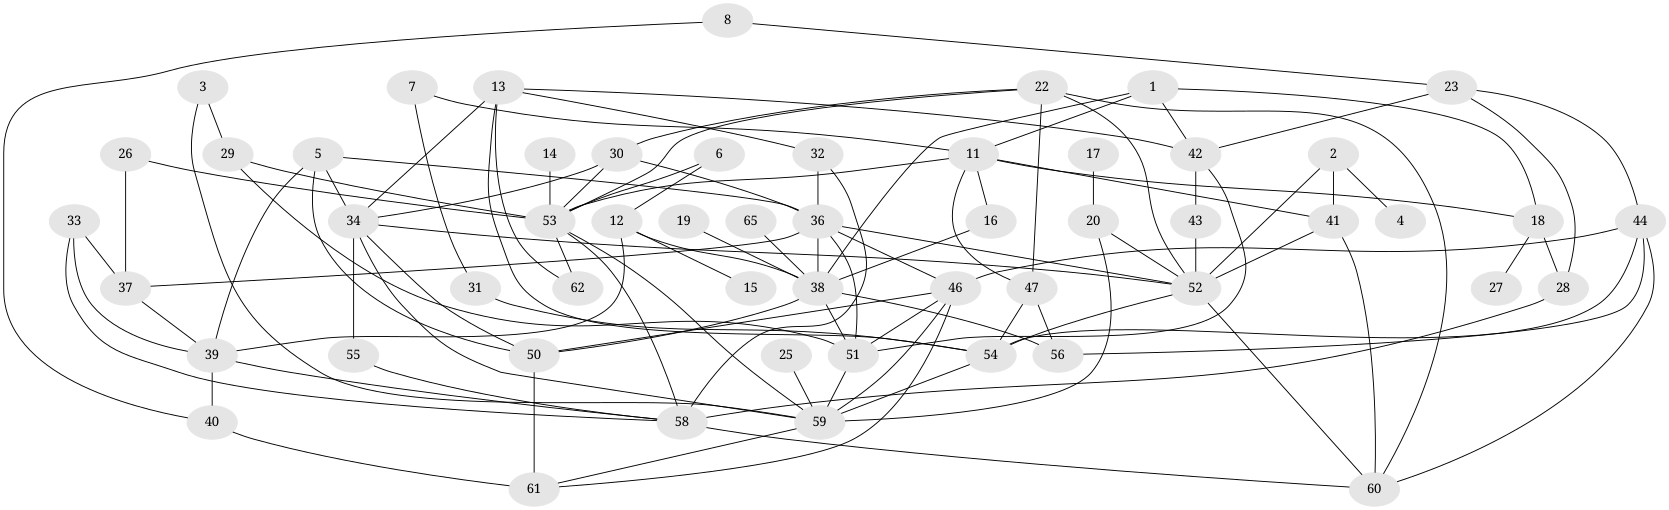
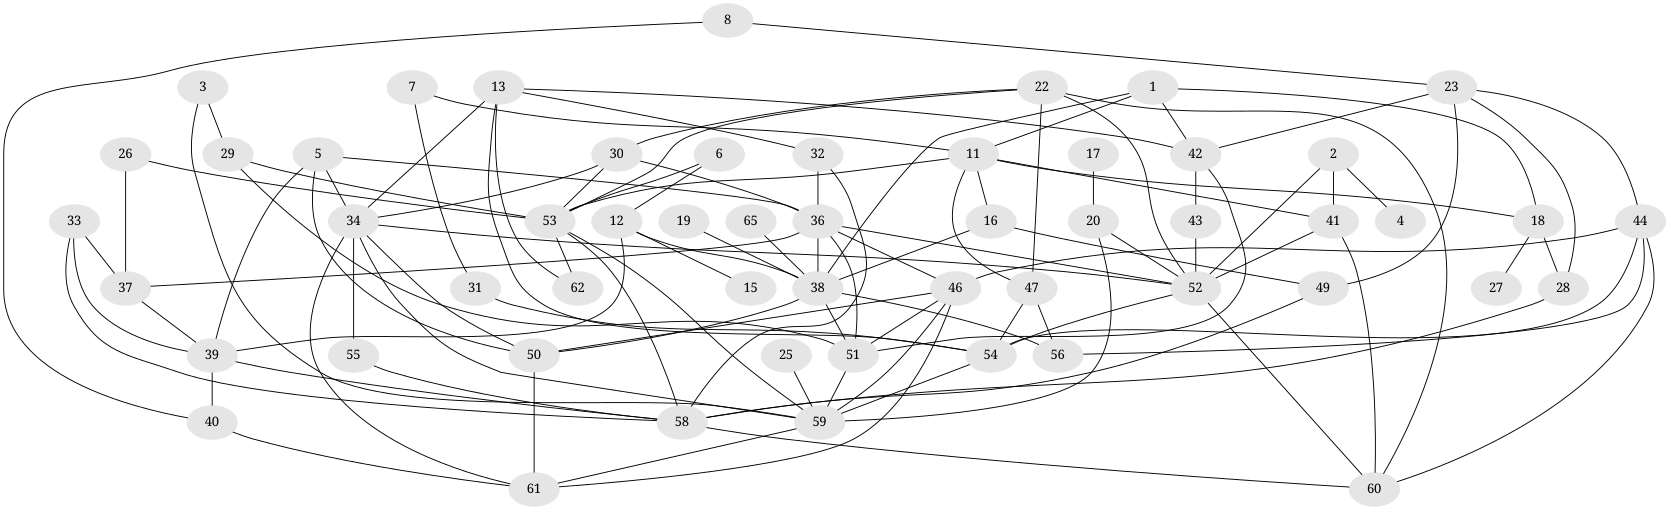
node "14": removed
node "49": added
edge "34" -- "61": added
